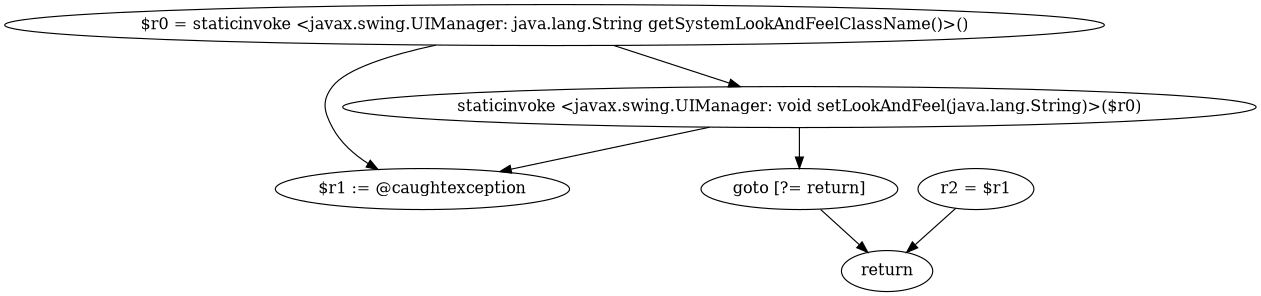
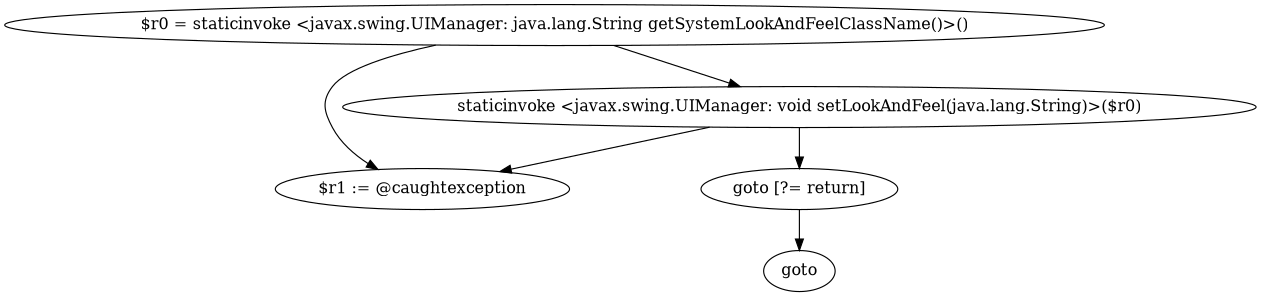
node "r2 = $r1": removed
node "return": label "return" -> "goto"
